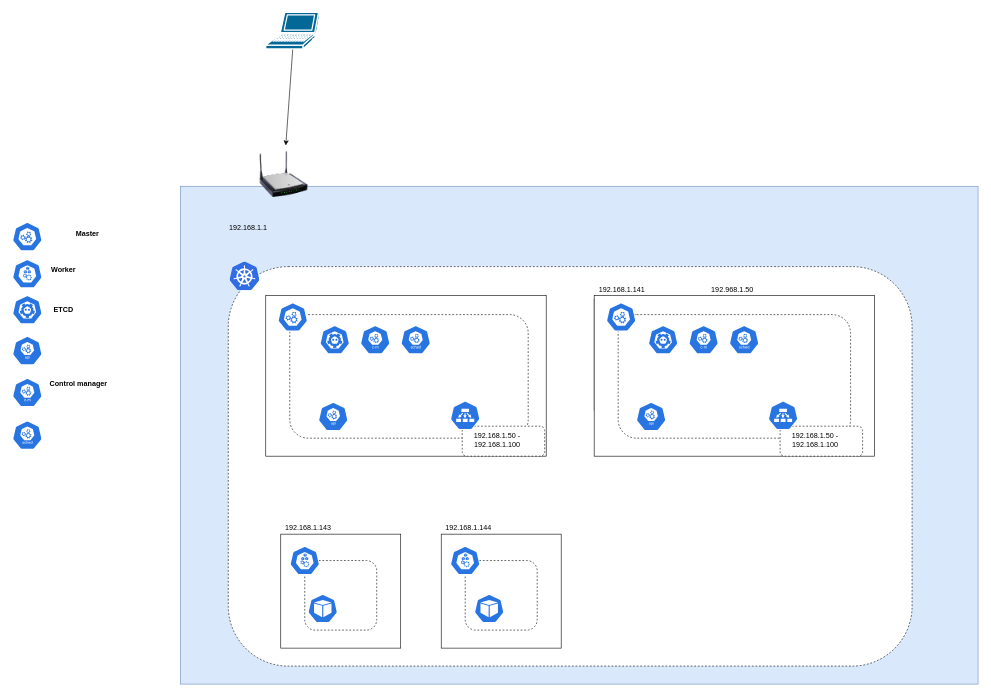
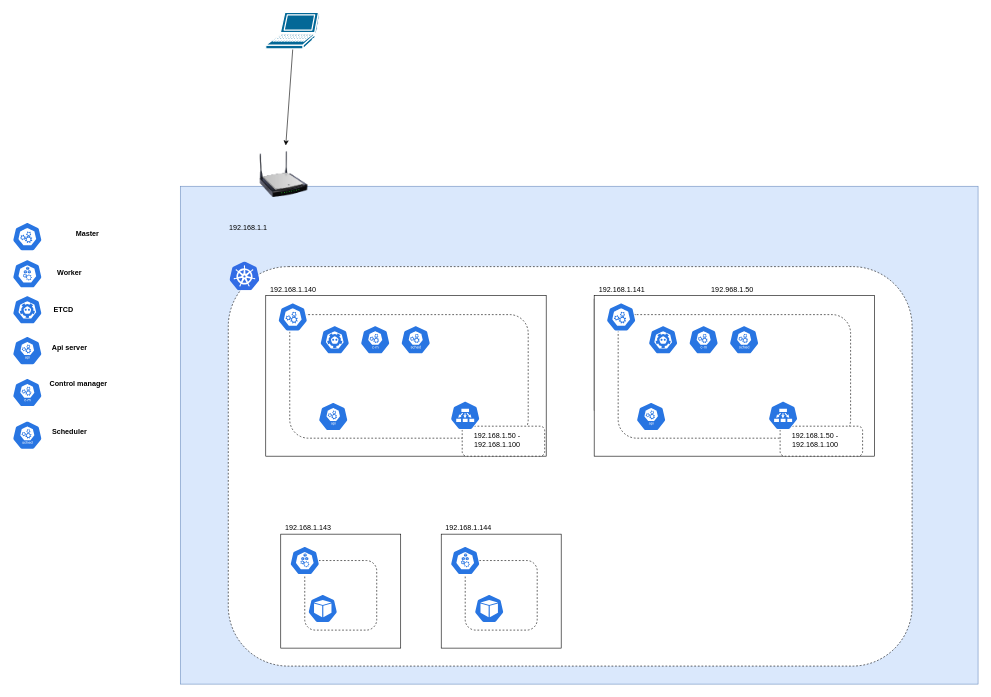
node "Worker": moved (63, 270) -> (69, 273)
node "192.168.1.140": added
node "Api server": added
node "Scheduler": added
